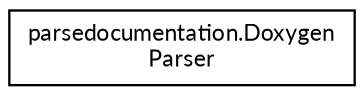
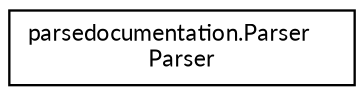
node "parsedocumentation.Doxygen Parser": label "parsedocumentation.Doxygen Parser" -> "parsedocumentation.Parser Parser"
